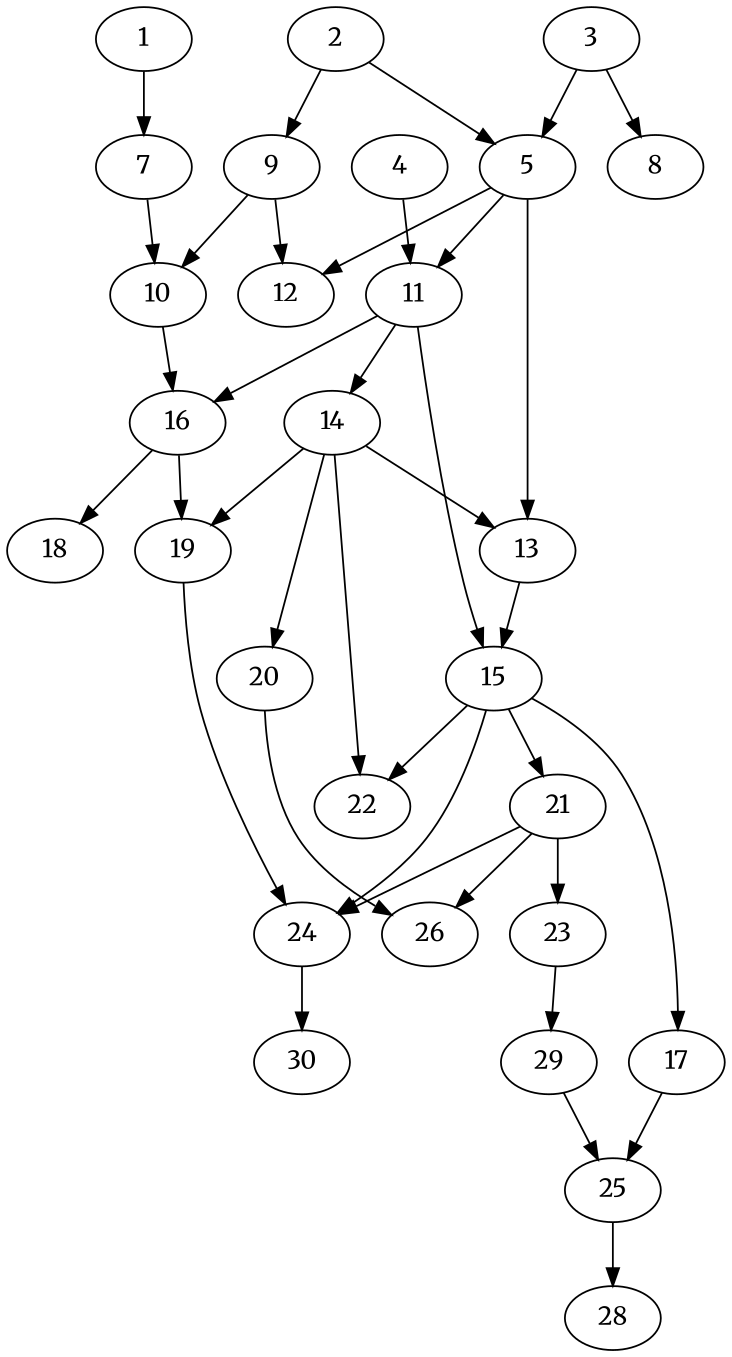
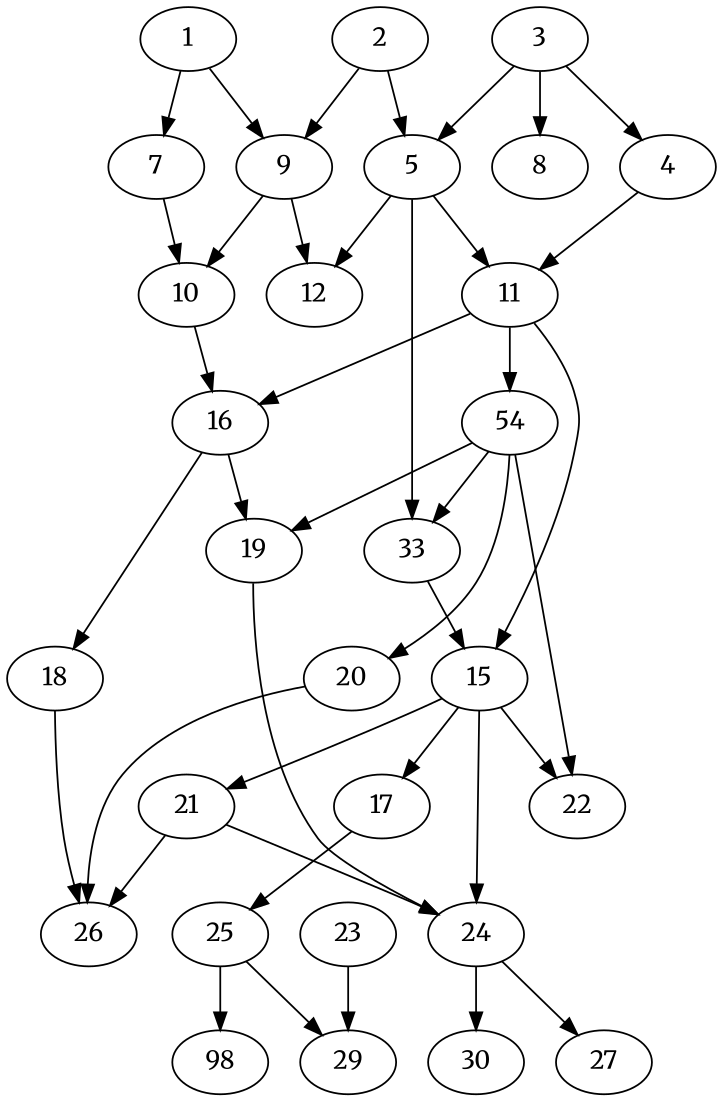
edge "1" -> "9": added
edge "3" -> "4": added
node "14": label "14" -> "54"
node "13": label "13" -> "33"
edge "18" -> "26": added
edge "21" -> "23": removed
node "27": added
edge "29" -> "25": reversed
node "28": label "28" -> "98"
